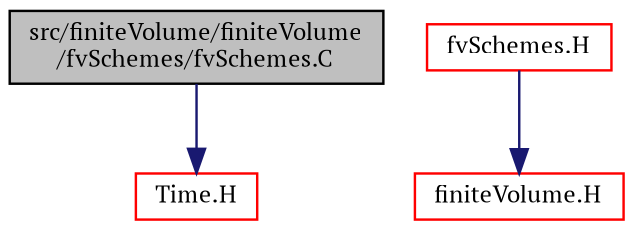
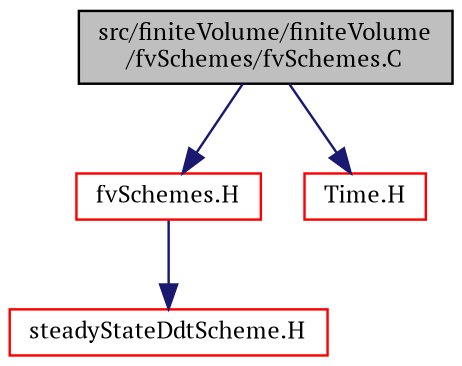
edge "src/finiteVolume/finiteVolume /fvSchemes/fvSchemes.C" -> "fvSchemes.H": added
node "finiteVolume.H": label "finiteVolume.H" -> "steadyStateDdtScheme.H"
